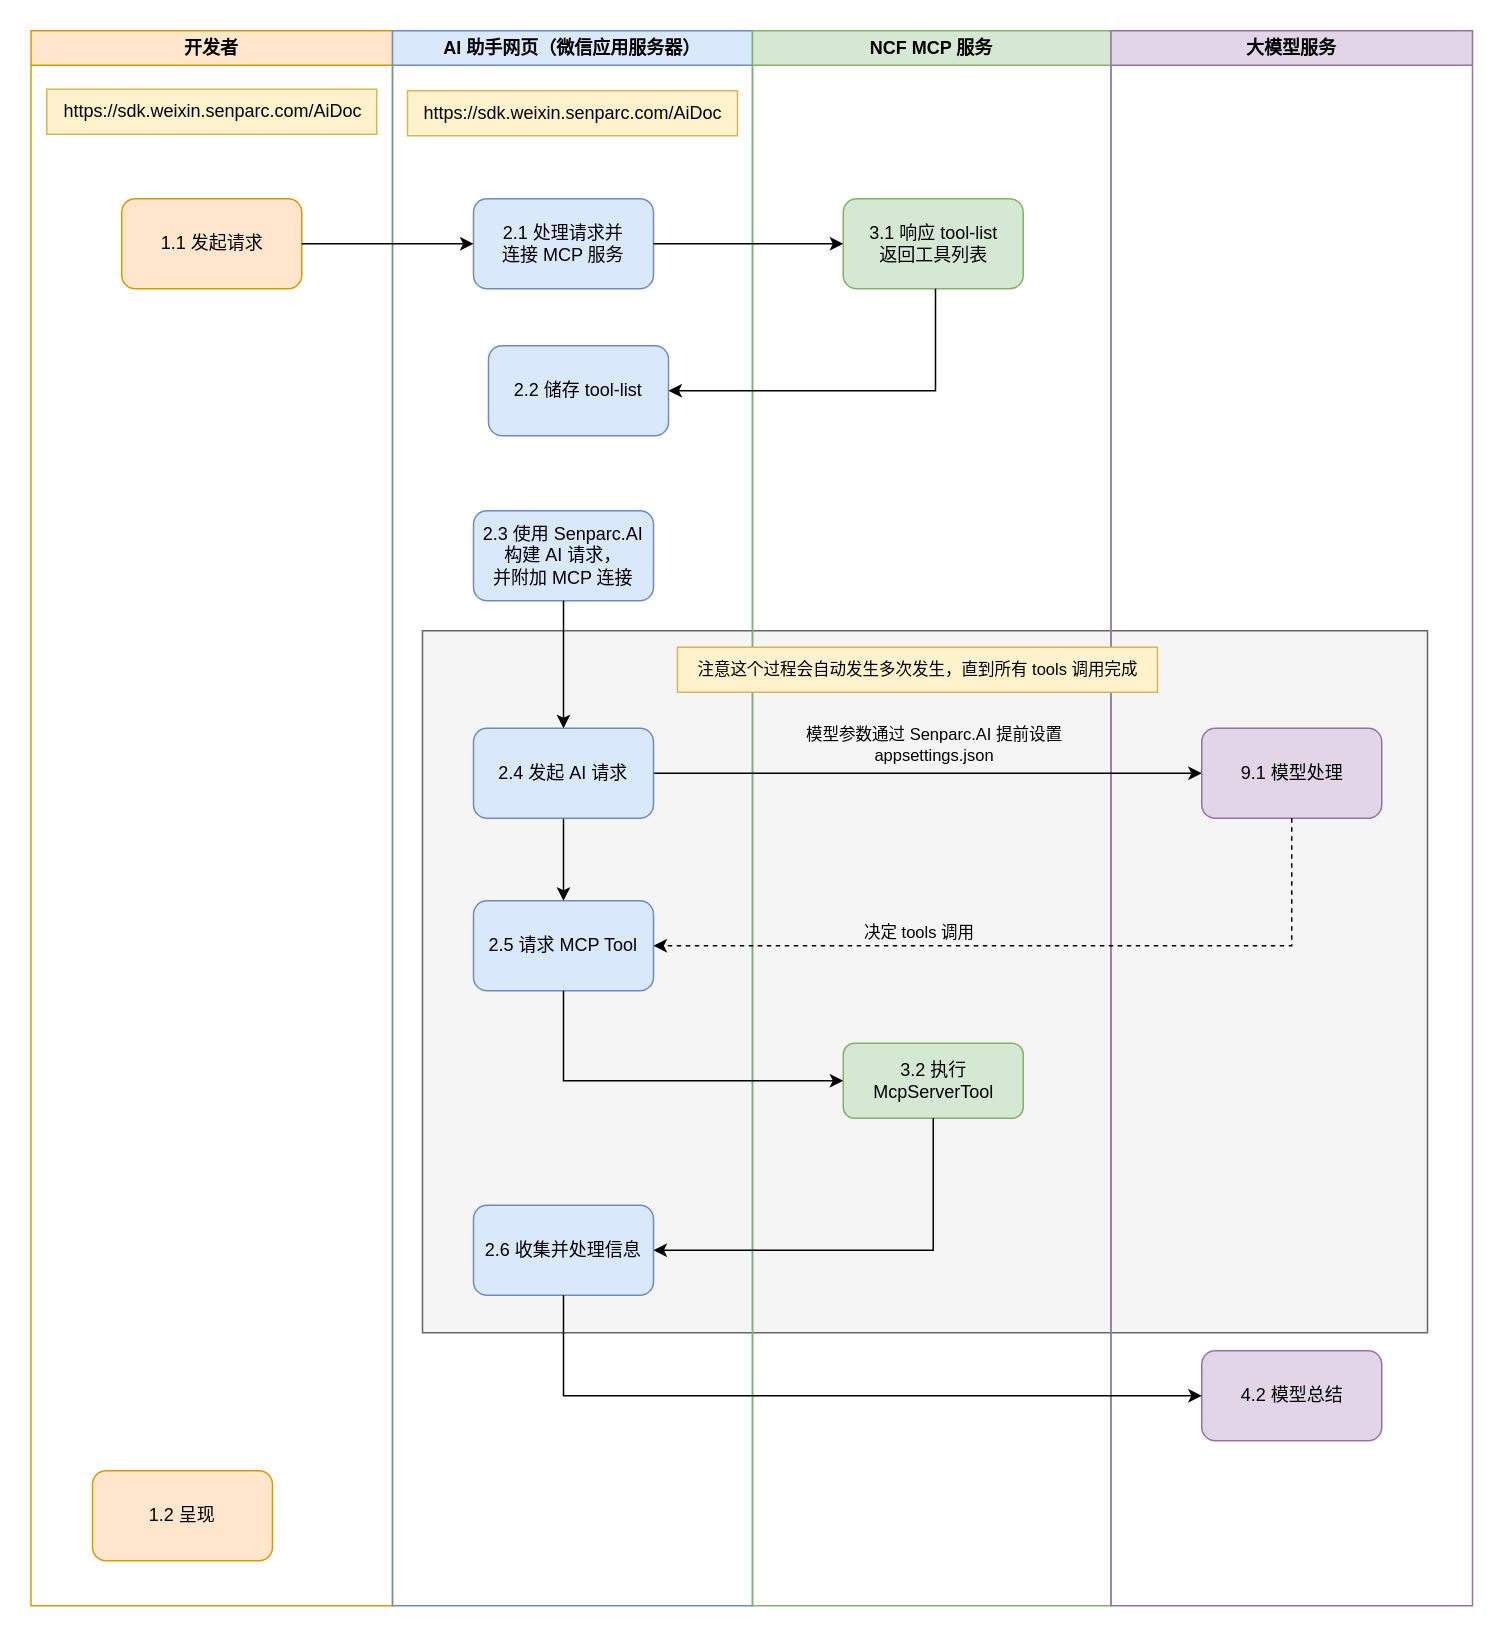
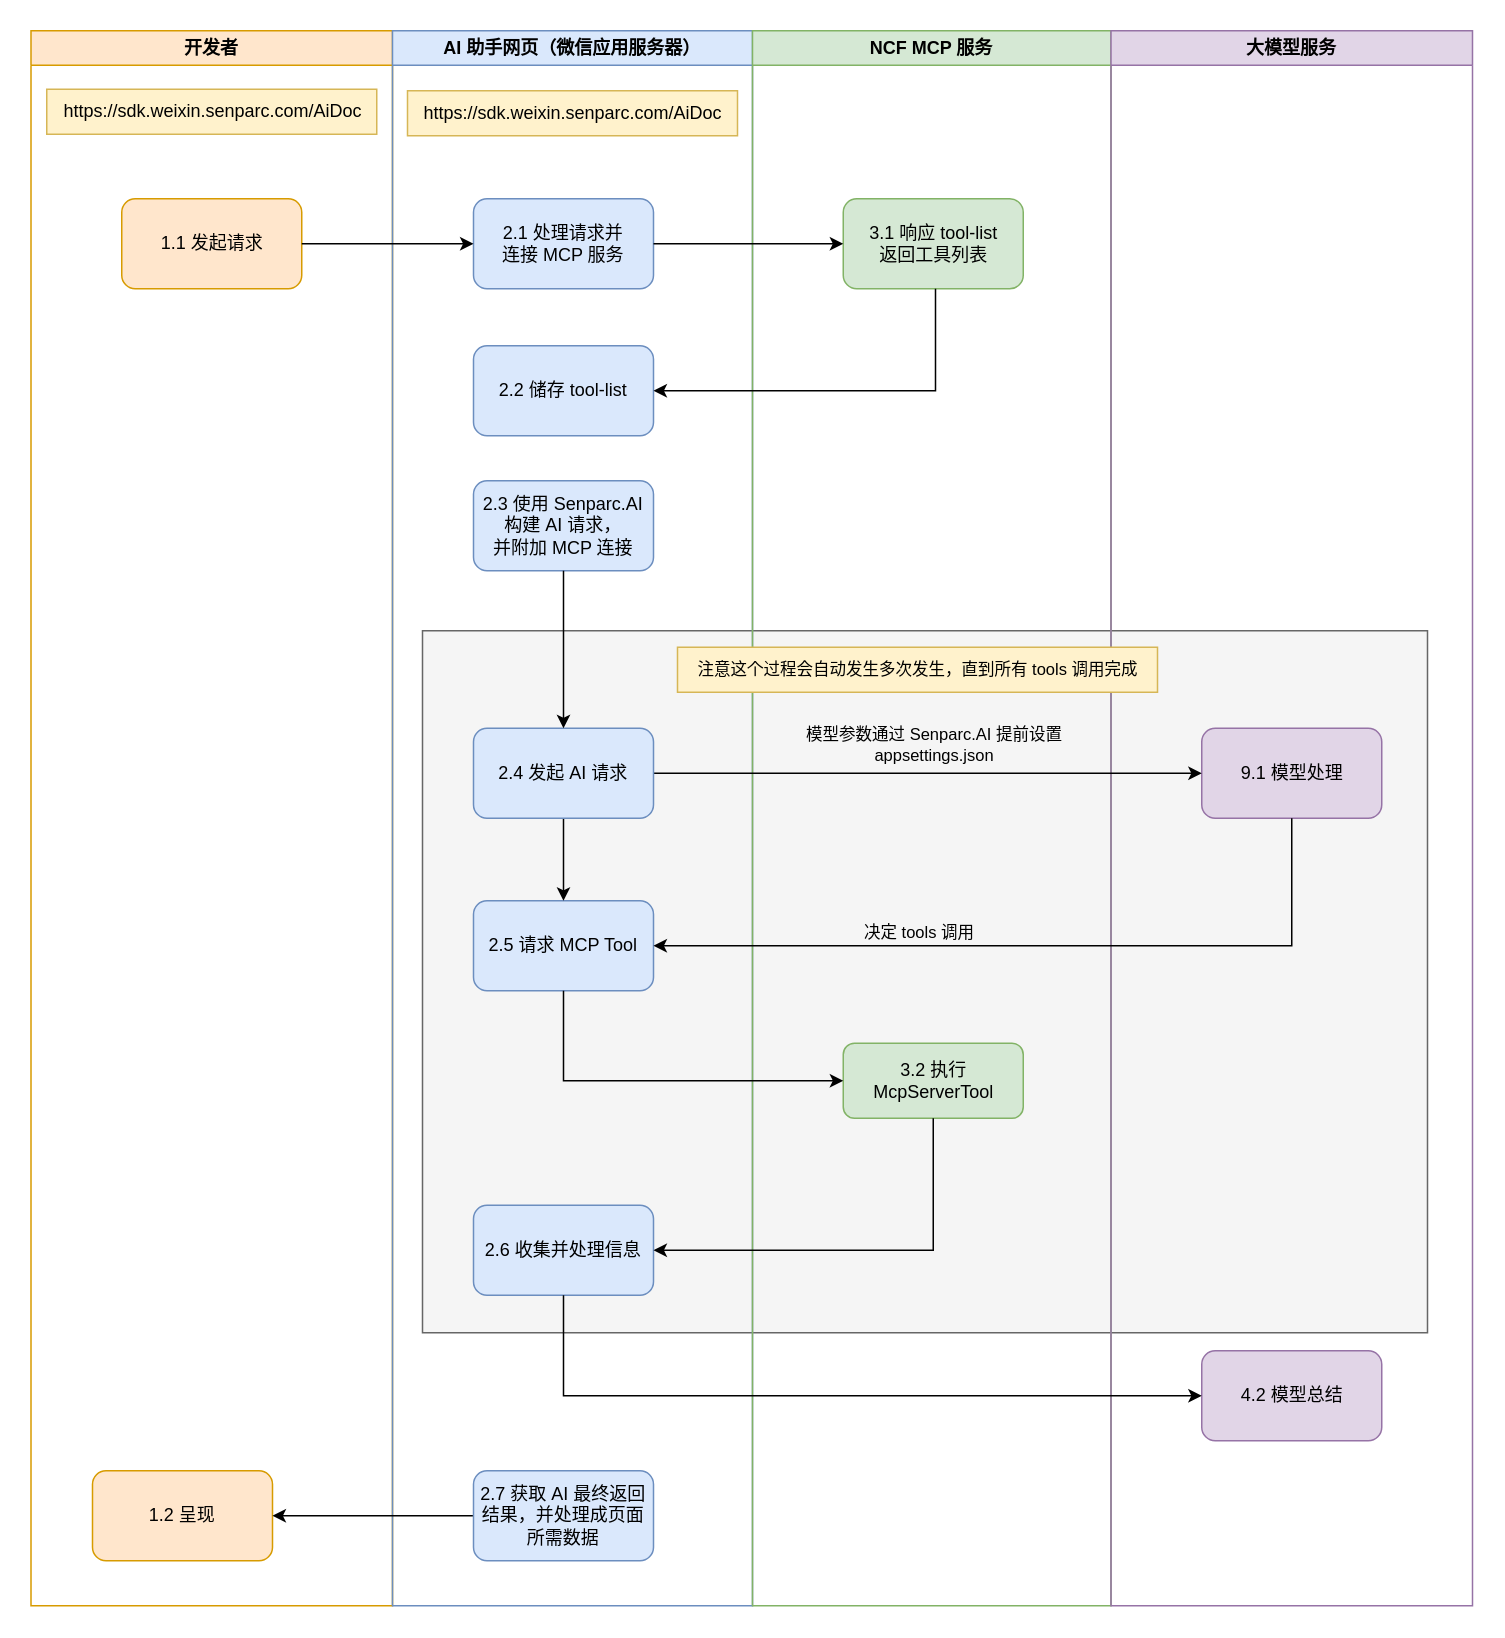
node "2.2 储存 tool-list": moved (578, 391) -> (563, 391)
node "2.3 使用 Senparc.AI 构建 AI 请求， 并附加 MCP 连接": moved (563, 556) -> (563, 526)
edge "9.1 模型处理" -> "2.5 请求 MCP Tool": style dashed -> solid
edge "2.7 获取 AI 最终返回结果，并处理成页面所需数据" -> "1.2 呈现": added
node "2.7 获取 AI 最终返回结果，并处理成页面所需数据": added
